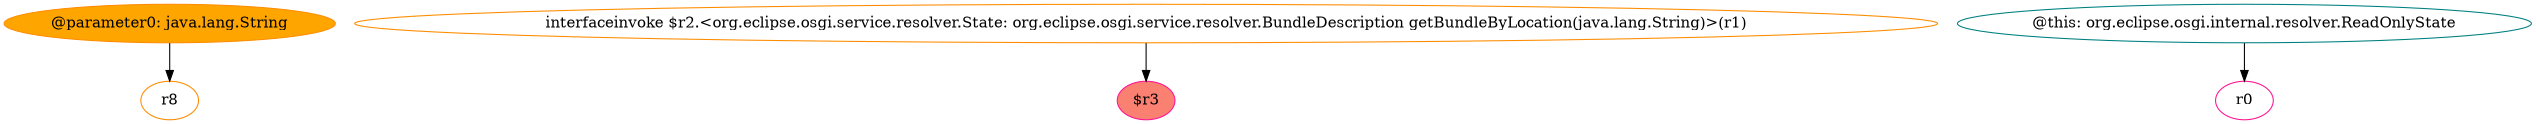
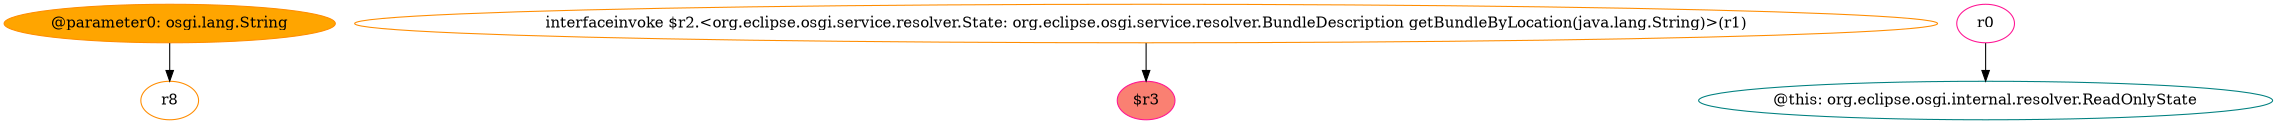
node "@parameter0: java.lang.String": label "@parameter0: java.lang.String" -> "@parameter0: osgi.lang.String"
edge "@this: org.eclipse.osgi.internal.resolver.ReadOnlyState" -> "r0": reversed
